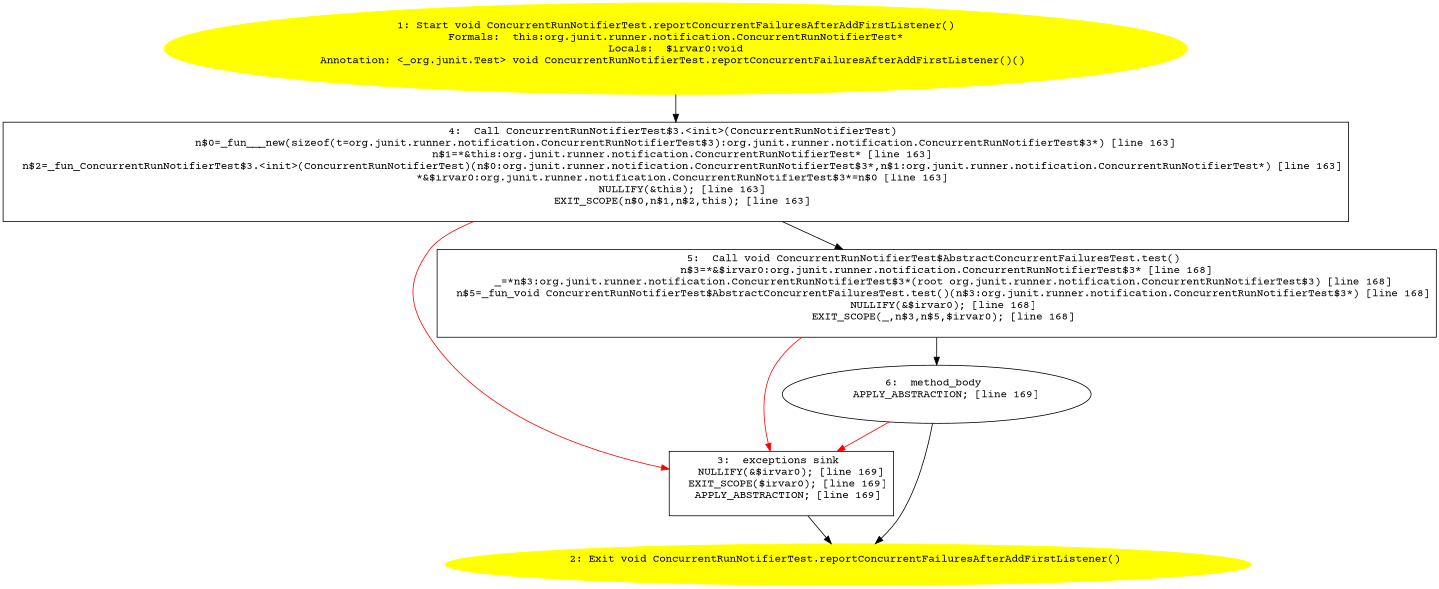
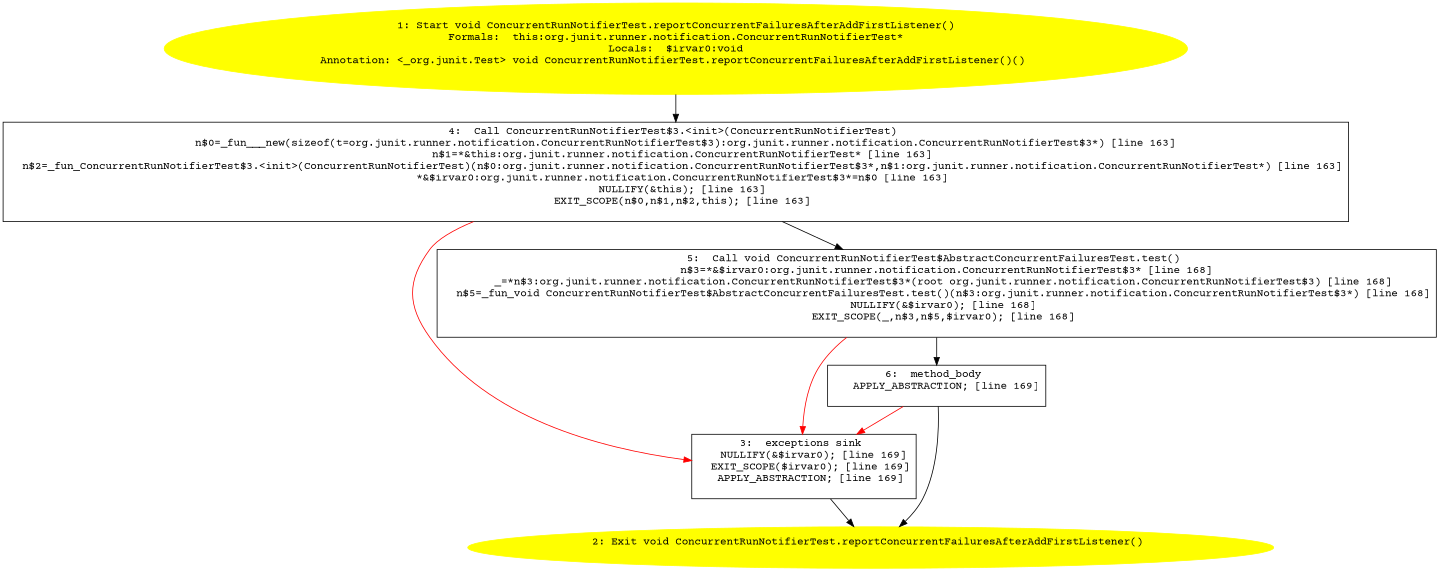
node "6:  method_body APPLY_ABSTRACTION; [line 169]": shape ellipse -> box
